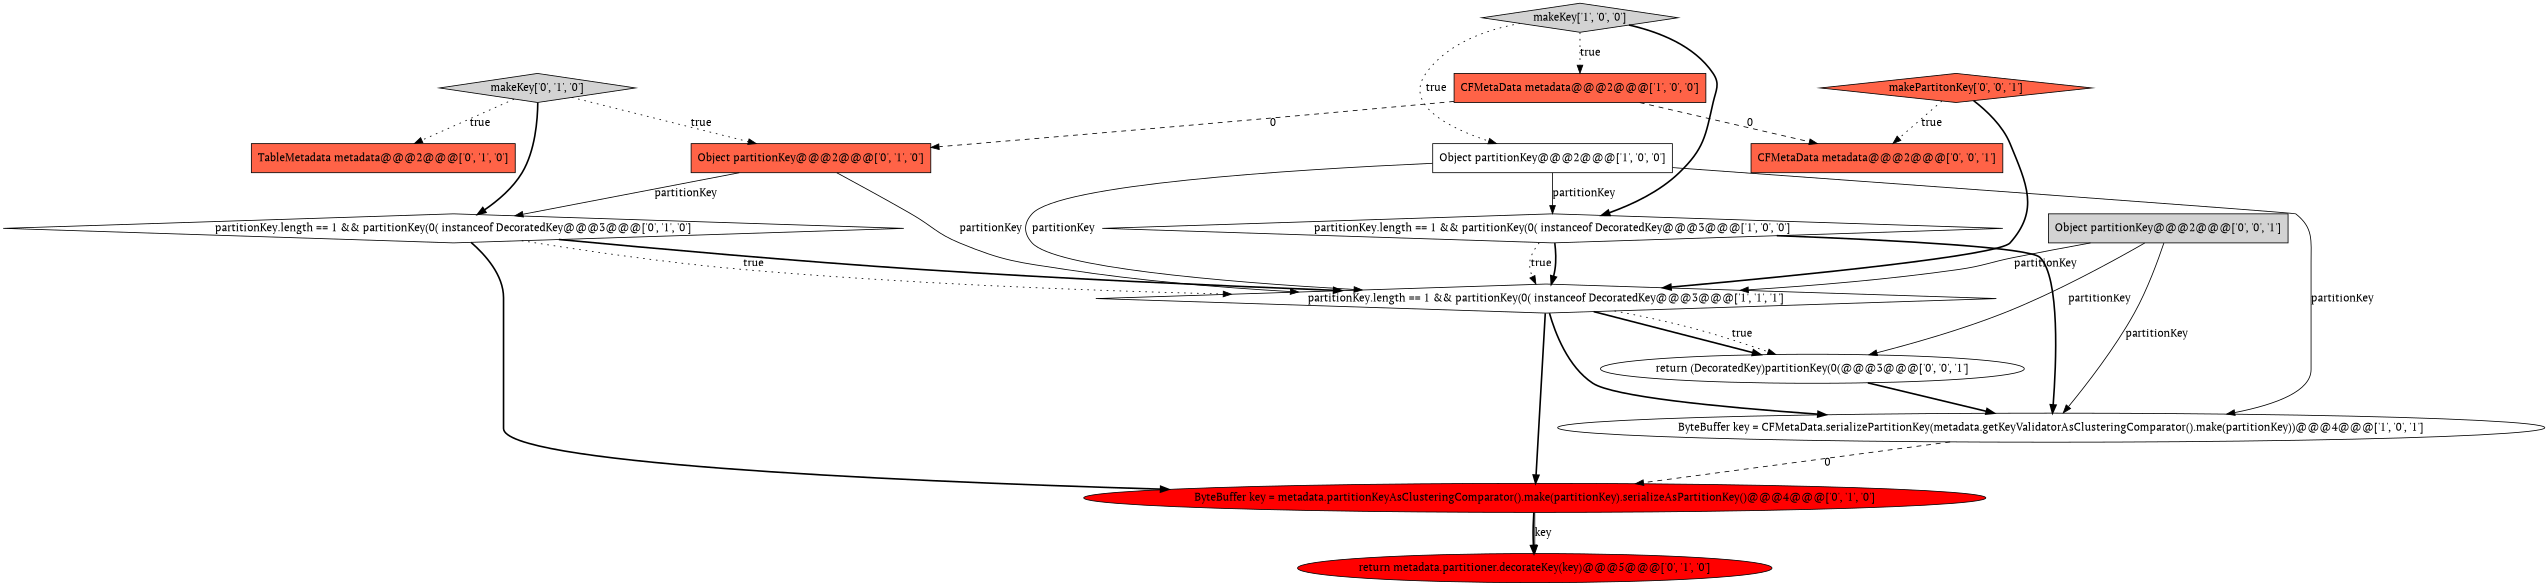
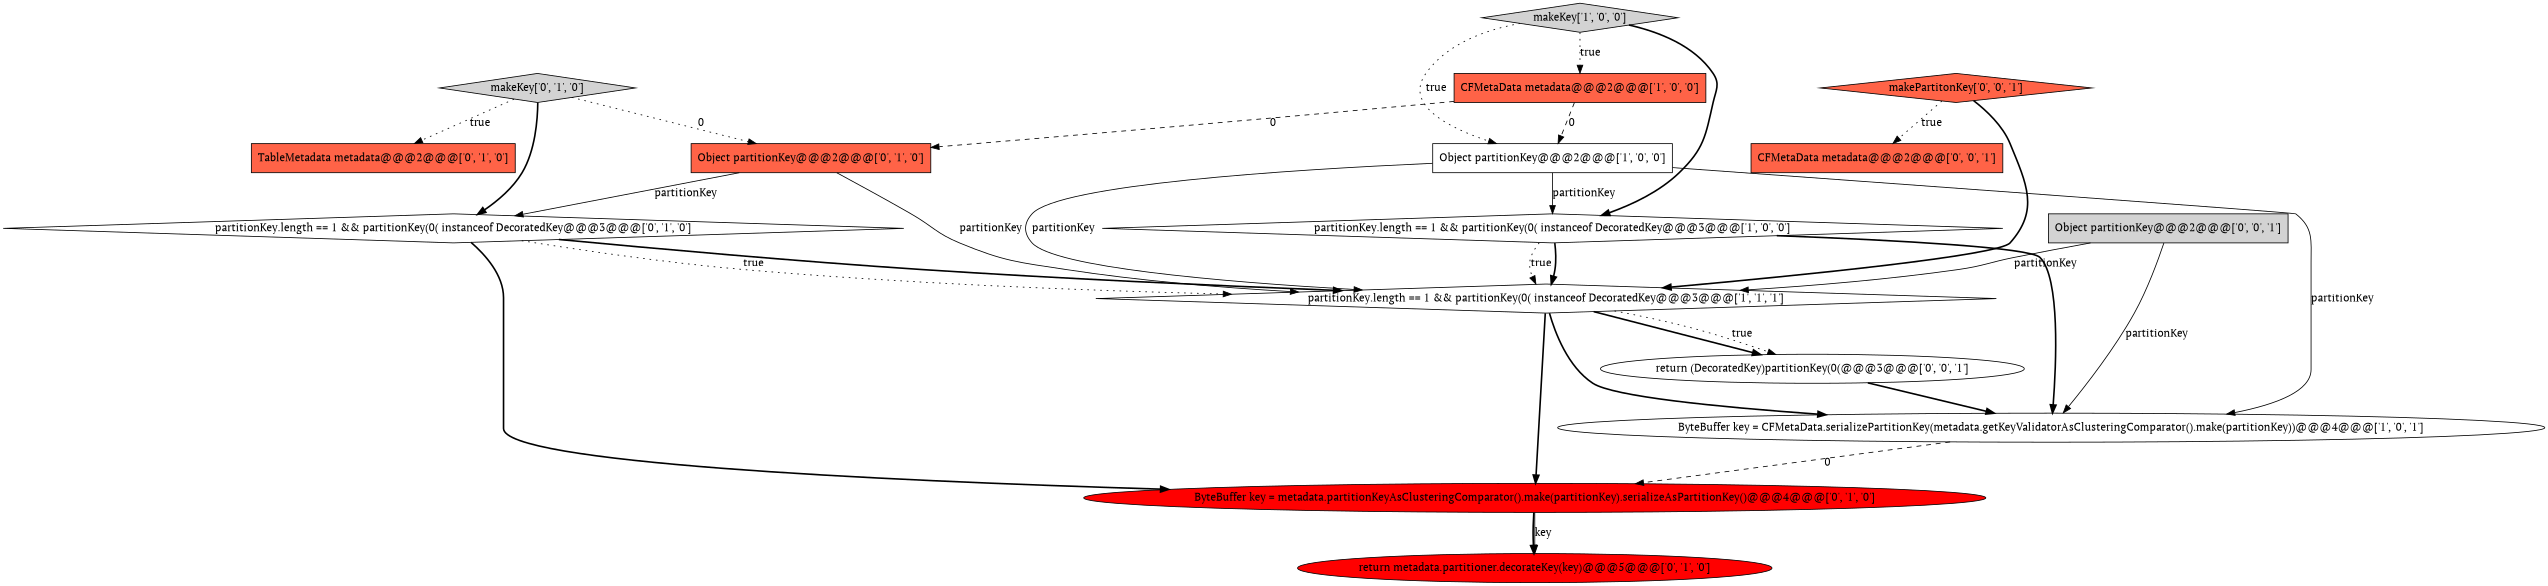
edge "CFMetaData metadata@@@2@@@['1', '0', '0']" -> "CFMetaData metadata@@@2@@@['0', '0', '1']": now "CFMetaData metadata@@@2@@@['1', '0', '0']" -> "Object partitionKey@@@2@@@['1', '0', '0']"
edge "makeKey['0', '1', '0']" -> "Object partitionKey@@@2@@@['0', '1', '0']": label "true" -> "0"
edge "Object partitionKey@@@2@@@['0', '0', '1']" -> "return (DecoratedKey)partitionKey(0(@@@3@@@['0', '0', '1']": removed, label "partitionKey"
